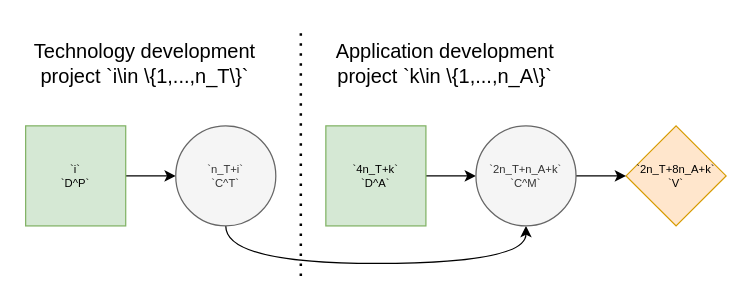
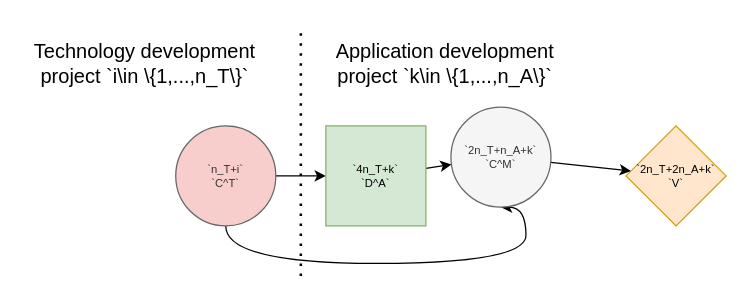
node "`i``D^P`": removed
edge "`i``D^P`" -> "`n_T+i``C^T`": removed
node "`n_T+i``C^T`": fillcolor #f5f5f5 -> #f8cecc
edge "`n_T+i``C^T`" -> "`4n_T+k``D^A`": added
node "`2n_T+n_A+k``C^M`": moved (526, 176) -> (501, 157)
node "`2n_T+8n_A+k``V`": label "`2n_T+8n_A+k``V`" -> "`2n_T+2n_A+k``V`"
